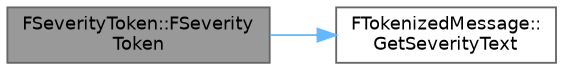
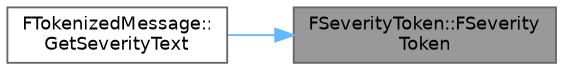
edge "FSeverityToken::FSeverity Token" -> "FTokenizedMessage:: GetSeverityText": reversed
